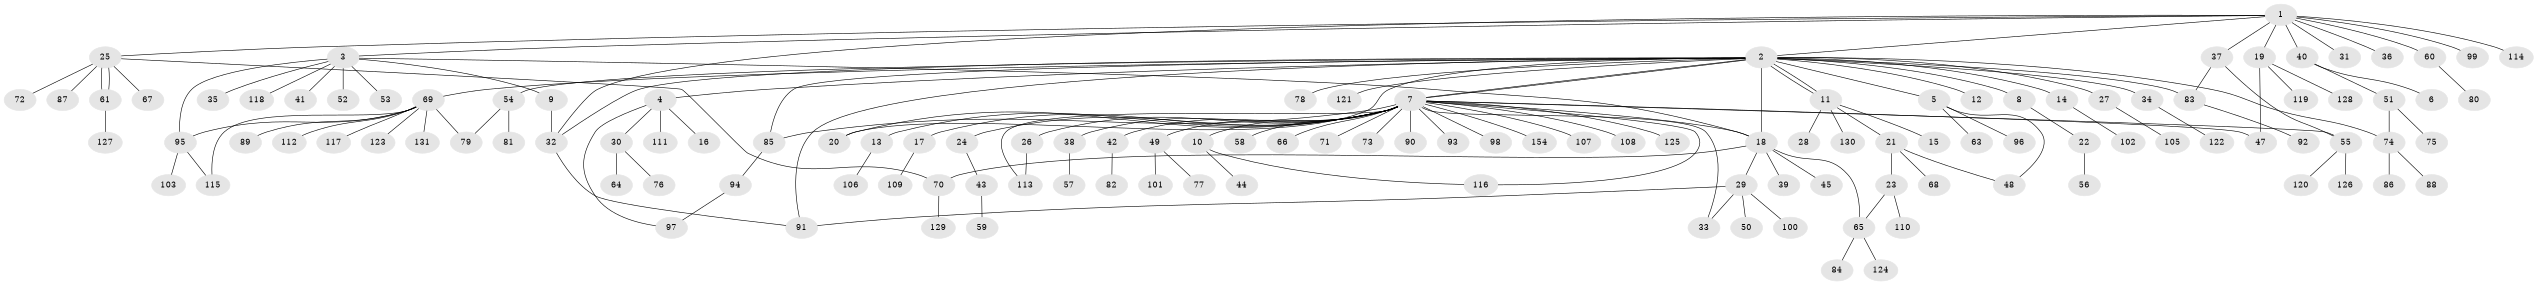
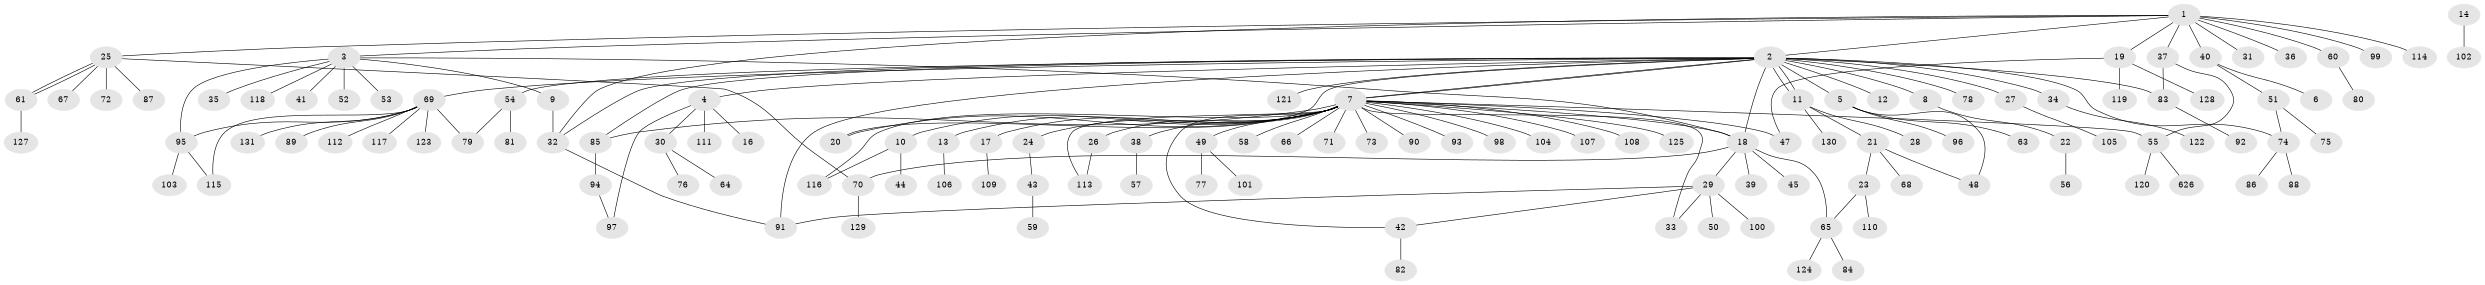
edge "2" -- "14": removed
node "154": label "154" -> "104"
node "15": removed
node "126": label "126" -> "626"
edge "29" -- "42": added
